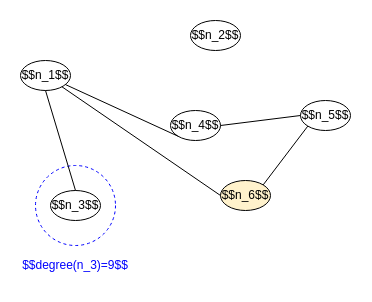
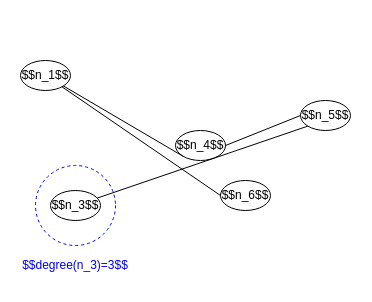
node "$$n_2$$": removed
node "$$n_4$$": moved (196, 126) -> (201, 146)
edge "$$n_1$$" -- "$$n_3$$": removed
edge "$$n_5$$" -- "$$n_6$$": now "$$n_5$$" -- "$$n_3$$"
node "$$n_6$$": fillcolor #fff2cc -> #ffffff
node "$$degree(n_3)=9$$": label "$$degree(n_3)=9$$" -> "$$degree(n_3)=3$$"
